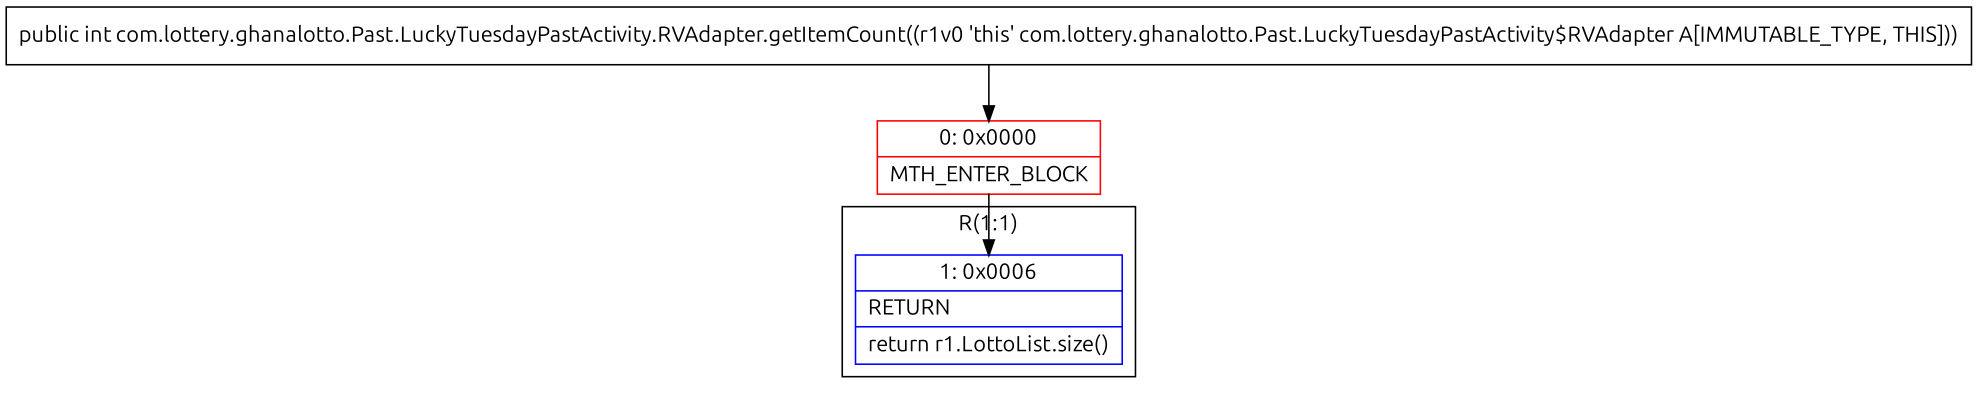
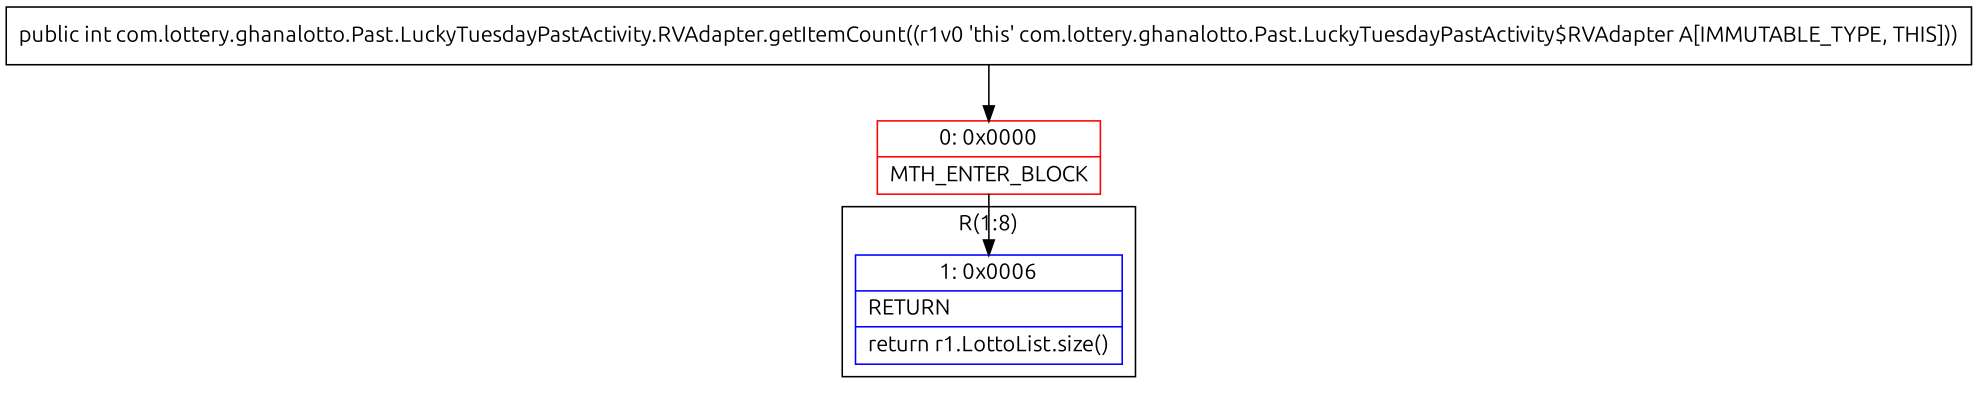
cluster "R(1:1)": label "R(1:1)" -> "R(1:8)"
